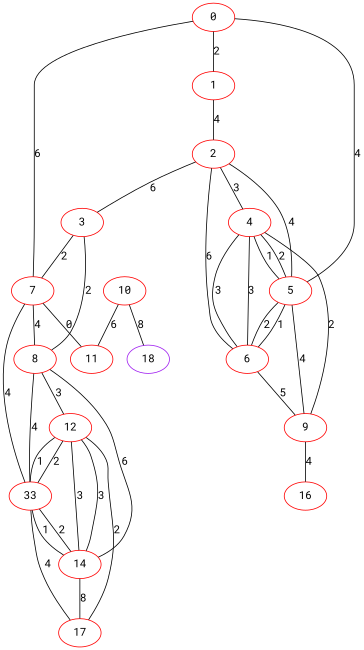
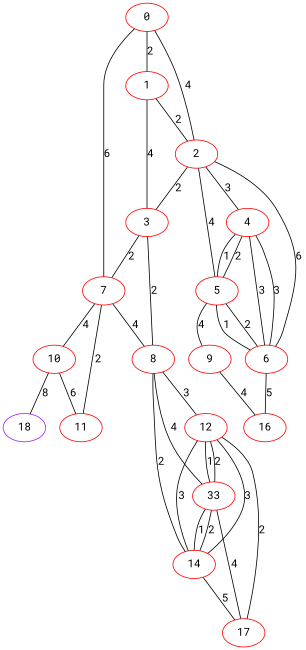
edge "0" -- "5": now "0" -- "2"
edge "1" -- "2": label "4" -> "2"
edge "1" -- "3": added, label "4"
edge "2" -- "3": label "6" -> "2"
edge "4" -- "9": removed, label "2"
edge "7" -- "11": label "0" -> "2"
edge "7" -- "33": now "7" -- "10"
edge "6" -- "9": now "6" -- "16"
edge "8" -- "14": label "6" -> "2"
edge "14" -- "17": label "8" -> "5"
